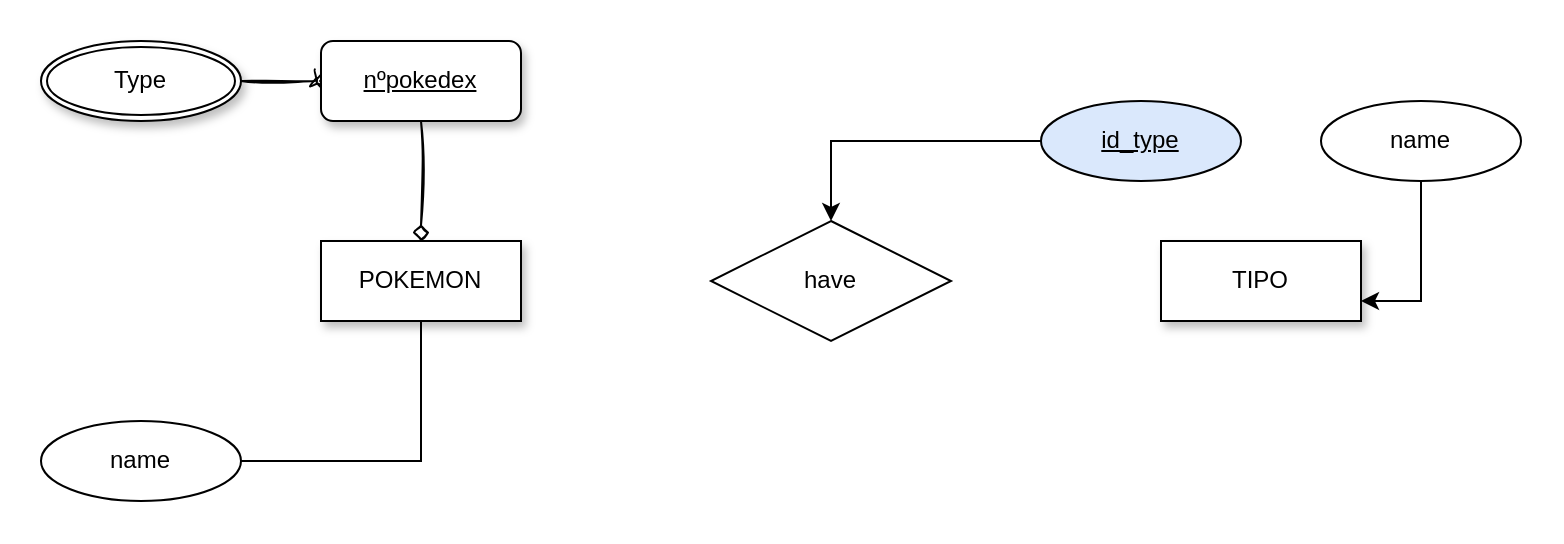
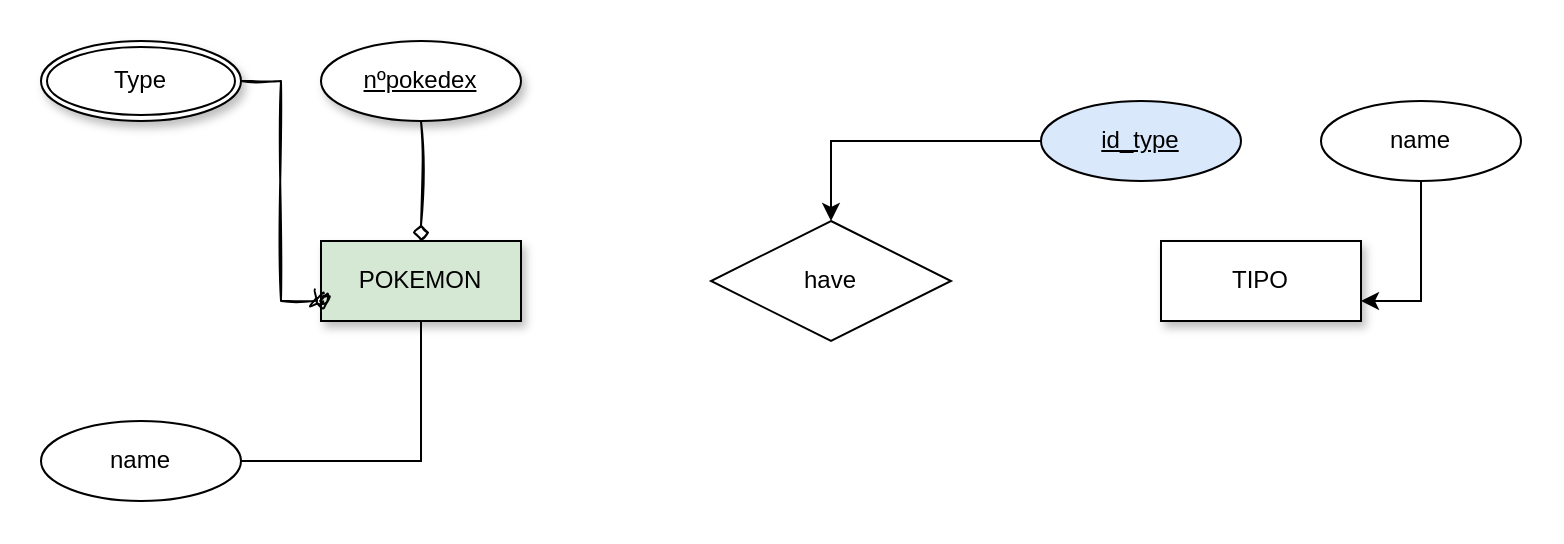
edge "Type" -> "nºpokedex": now "Type" -> "POKEMON"
node "nºpokedex": shape rounded rectangle -> ellipse
node "POKEMON": fillcolor #ffffff -> #d5e8d4
